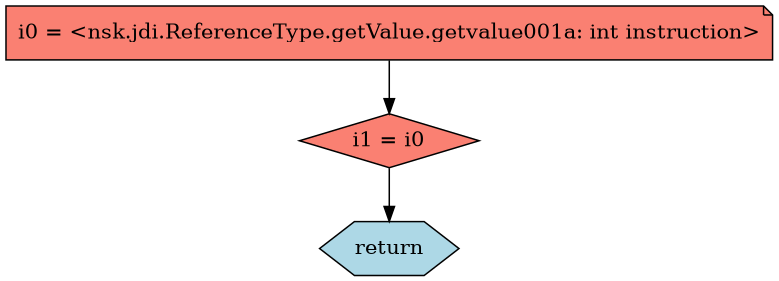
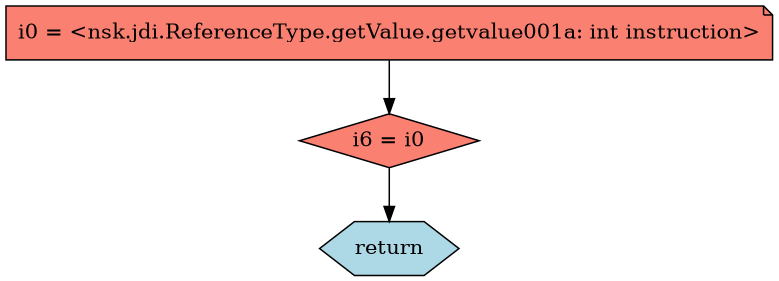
node "i1 = i0": label "i1 = i0" -> "i6 = i0"
